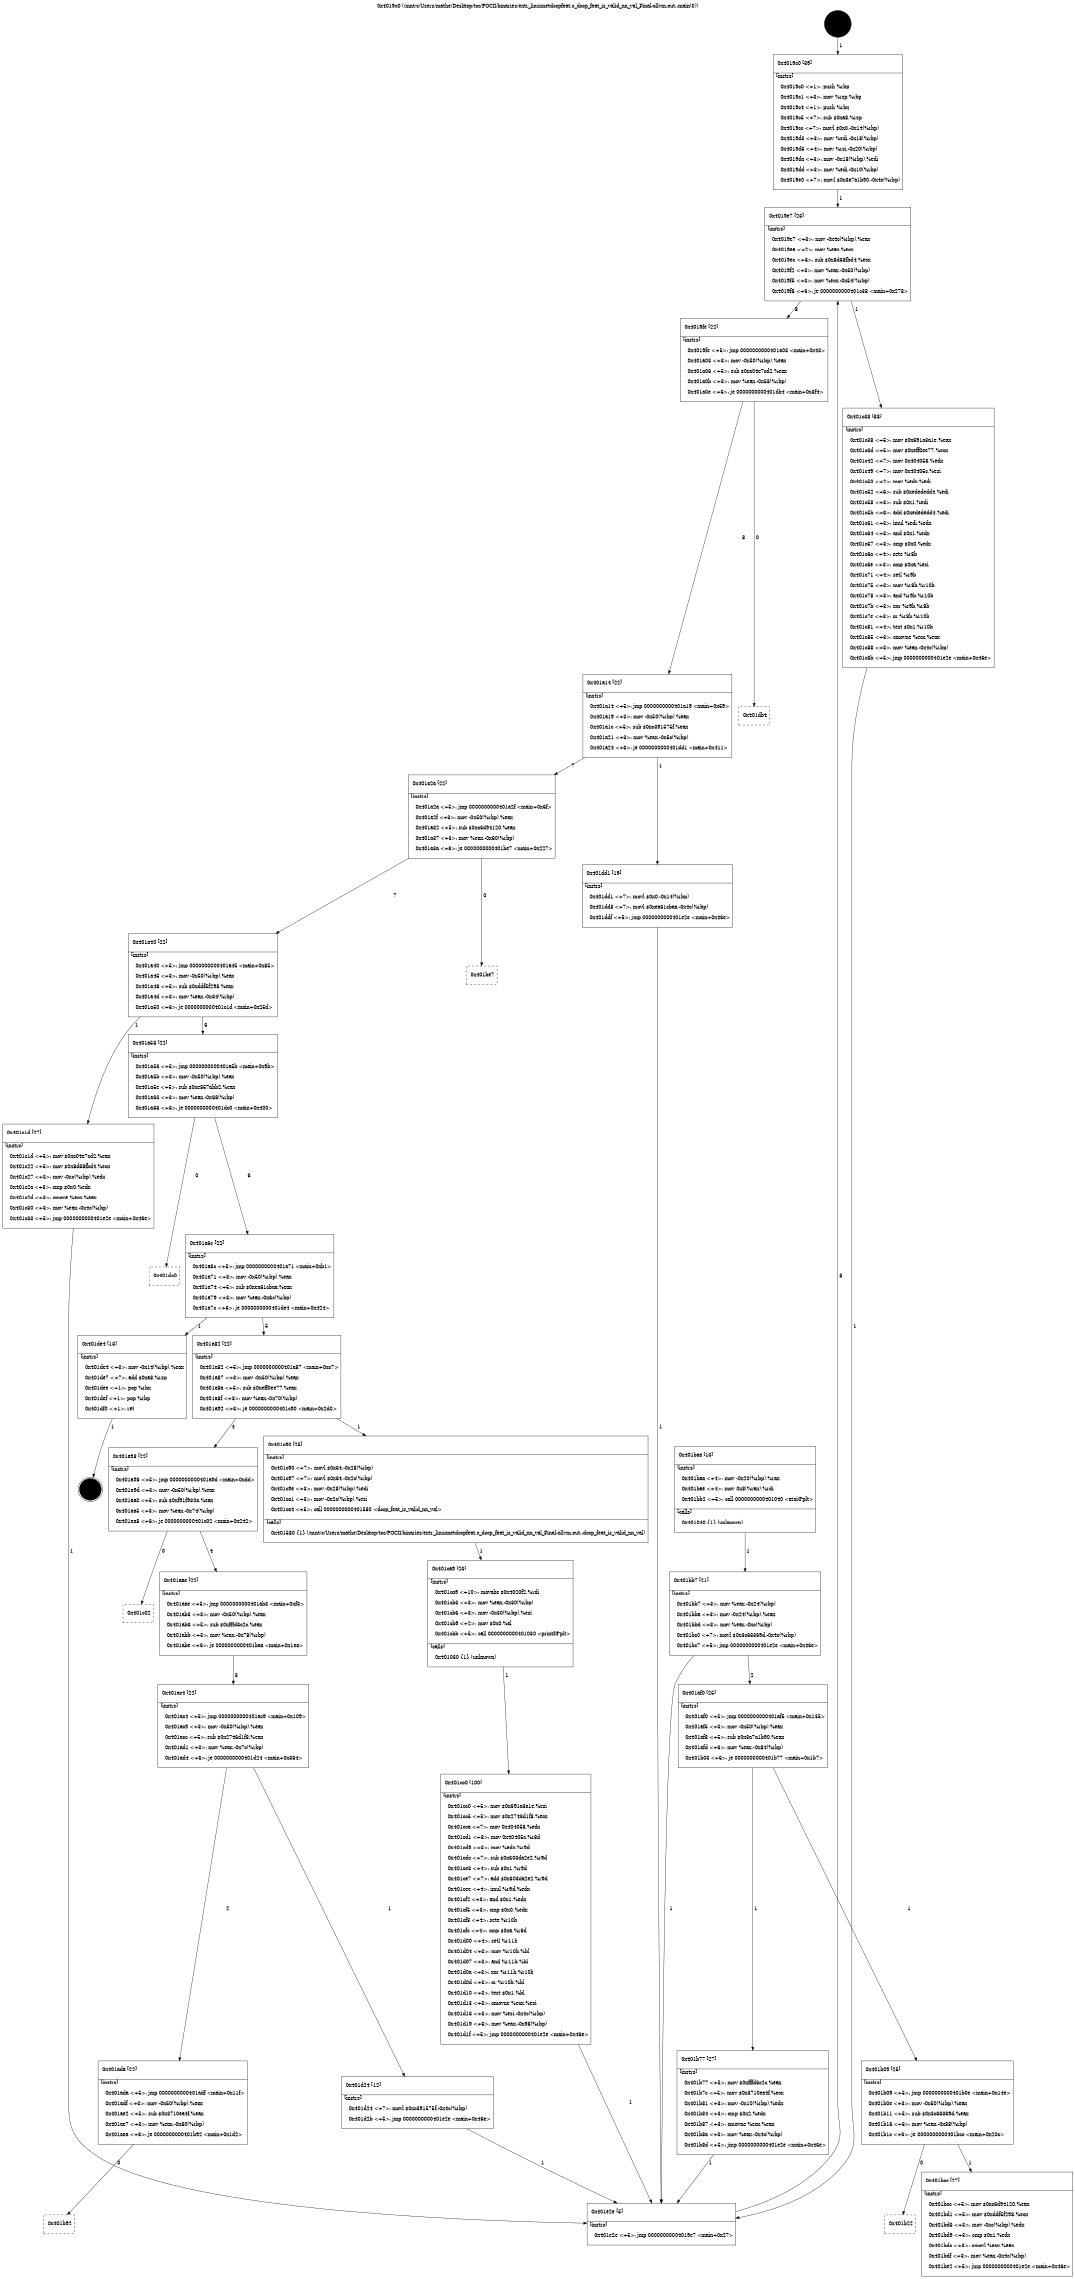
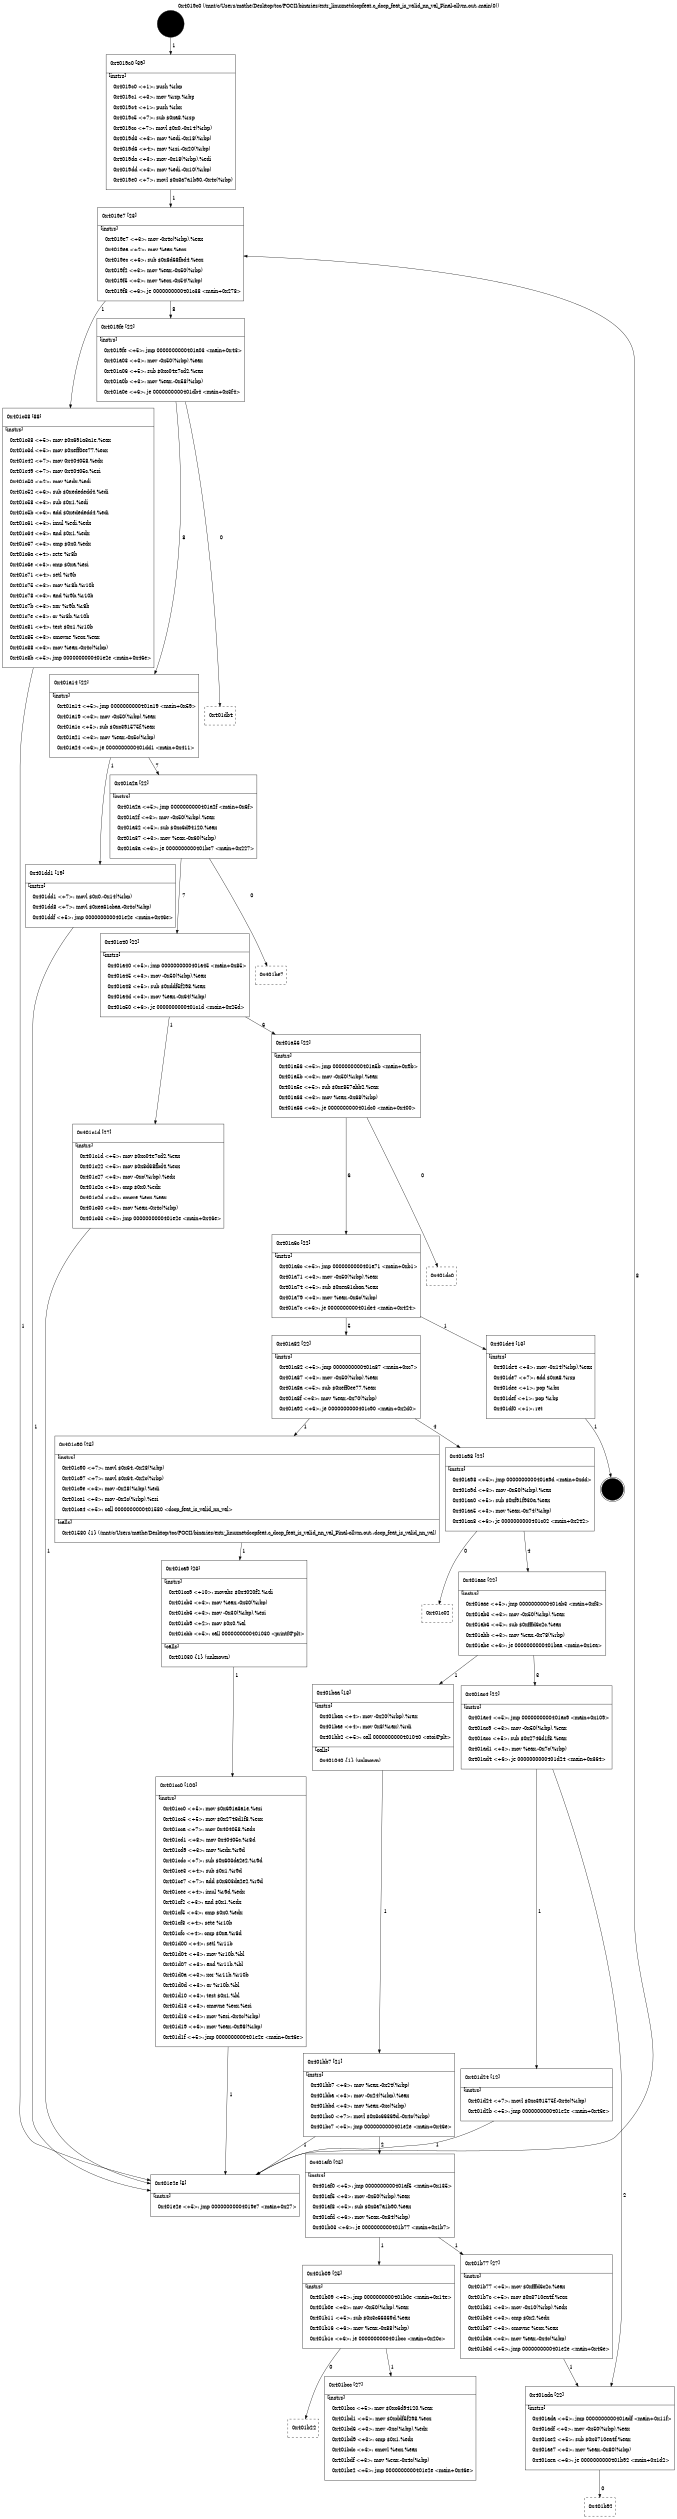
edge "0x401aae [22]" -> "0x401baa [13]": added, label "1"
edge "0x401b77 [27]" -> "0x401e2e [5]": now "0x401b77 [27]" -> "0x401ada [22]"
